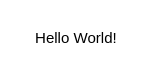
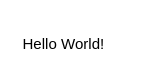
node "Hello World!": moved (76, 38) -> (63, 44)
